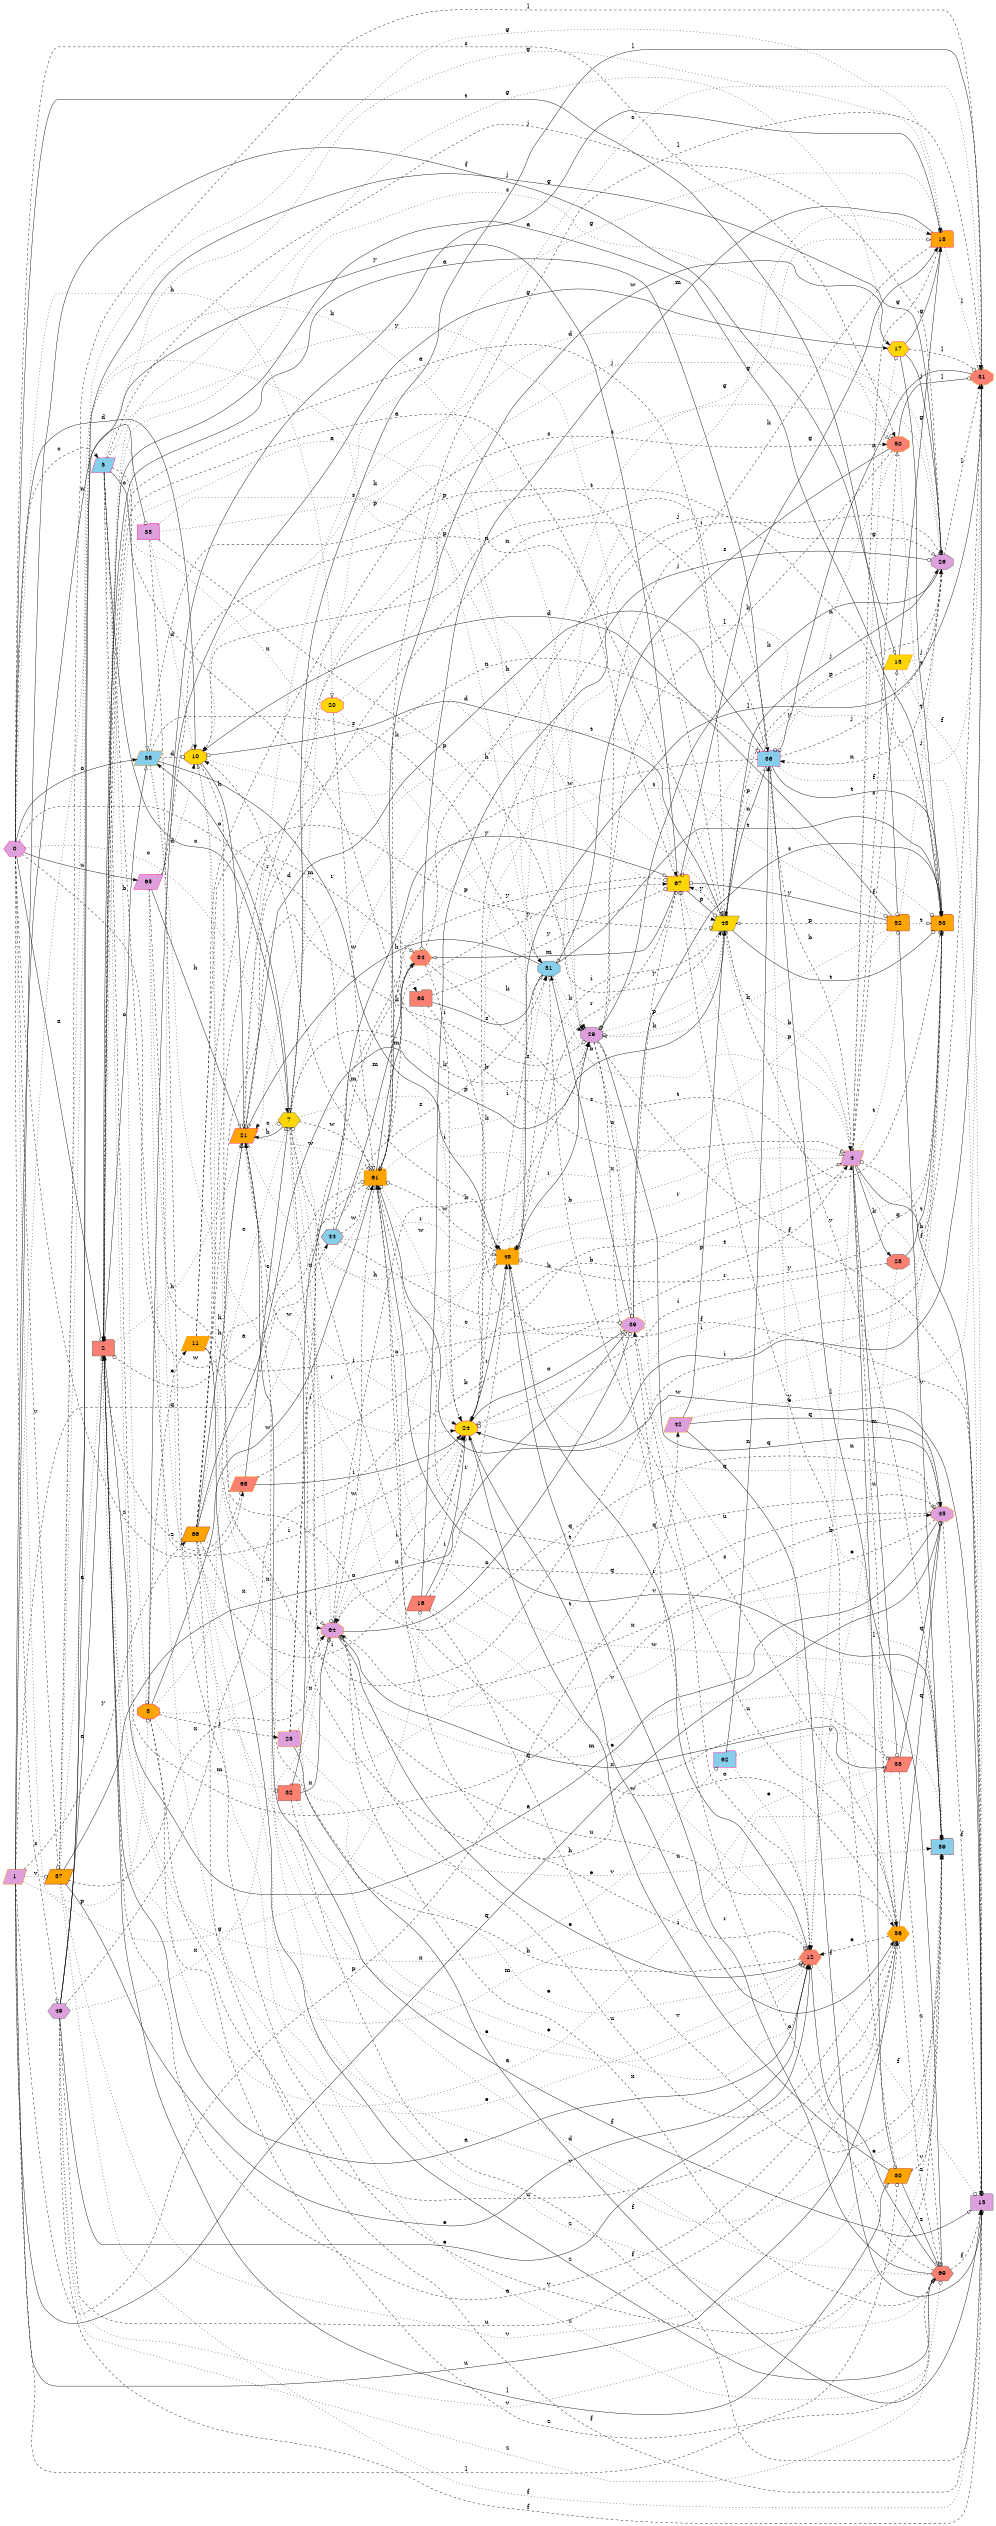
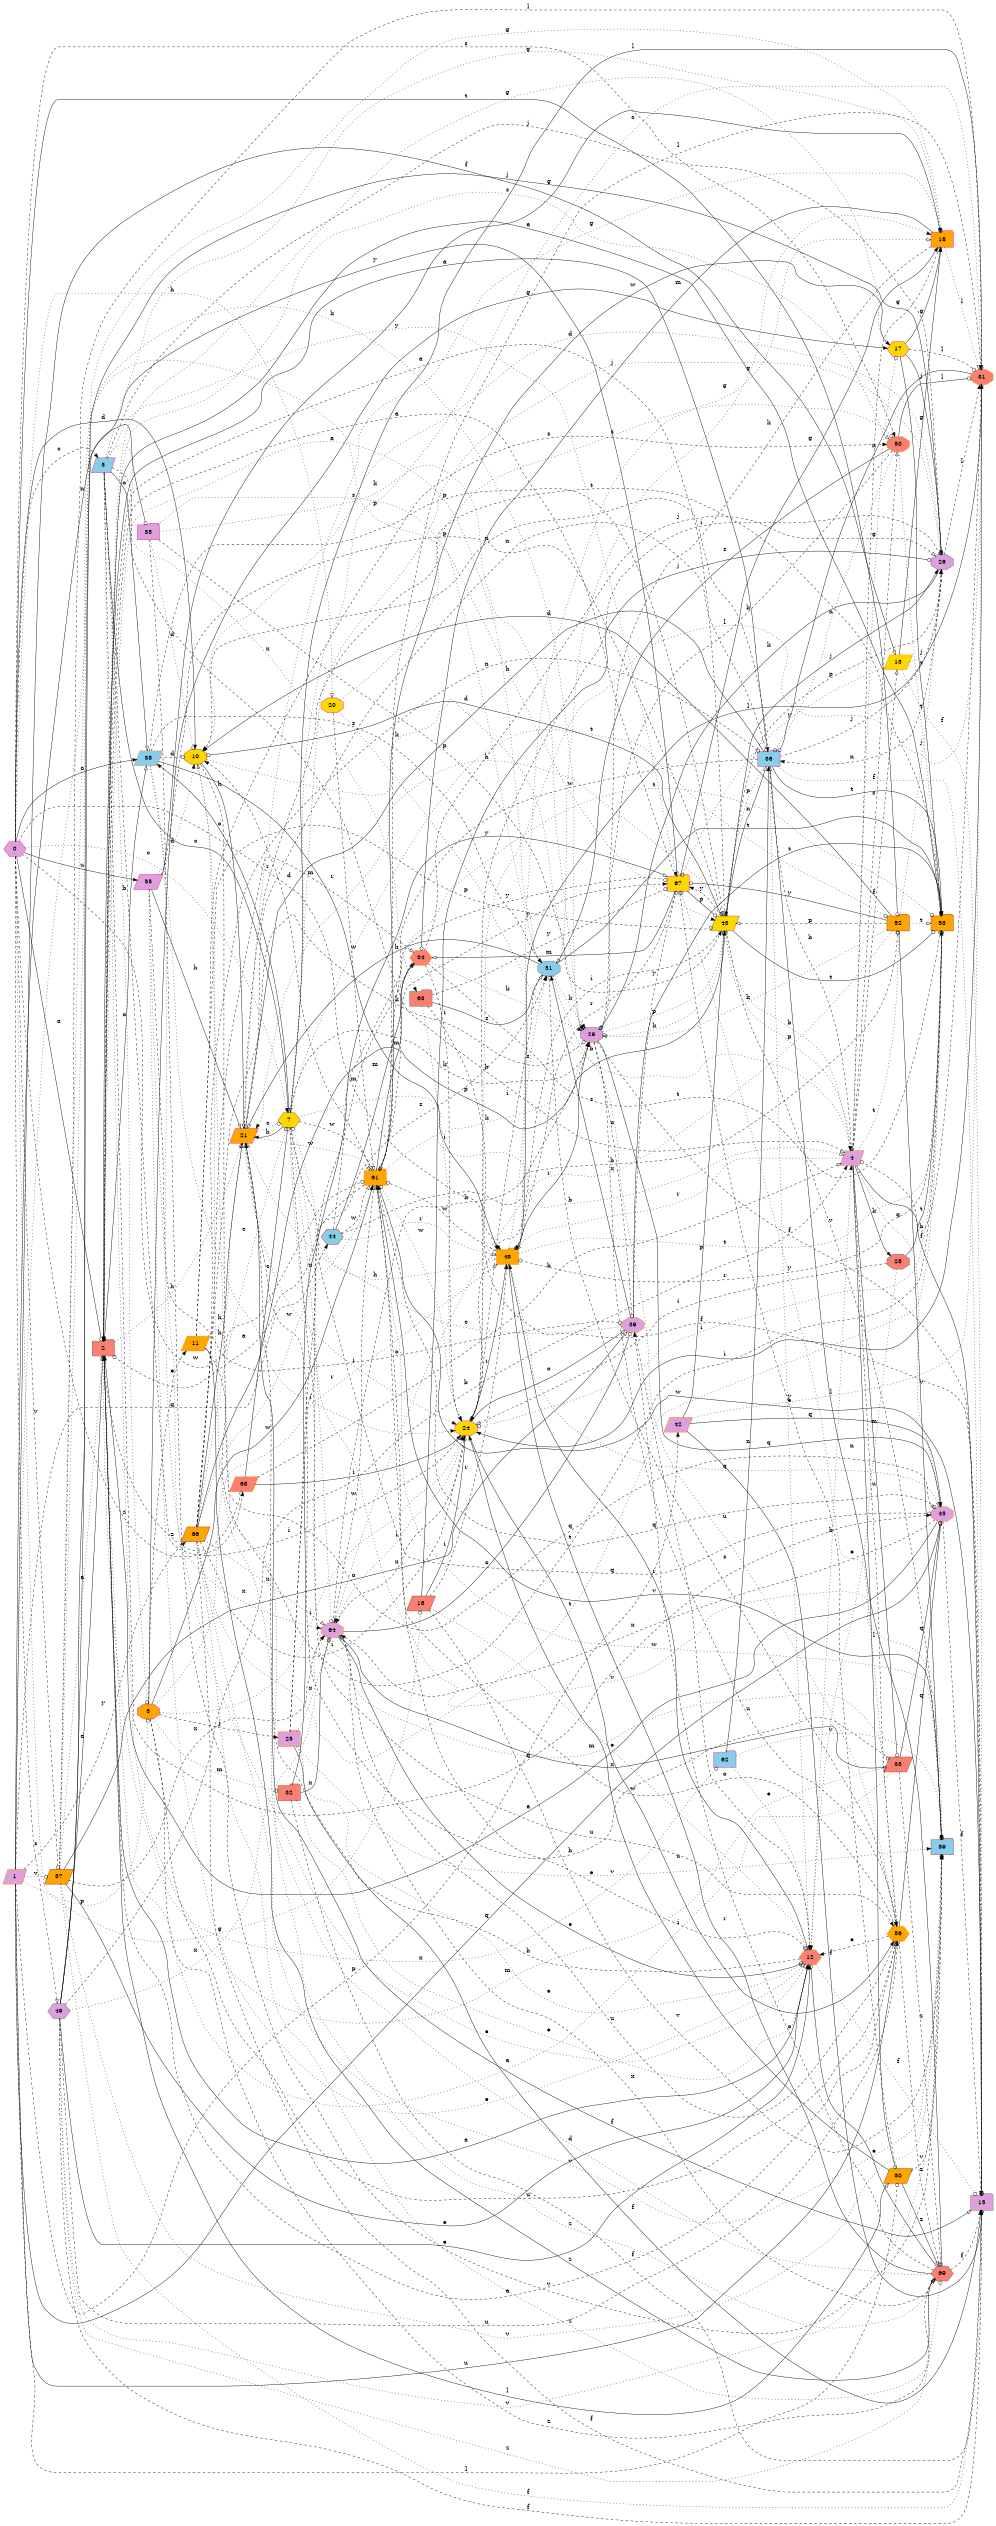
node "65": label "65" -> "55"
edge "44" -> "4": now "44" -> "52"
